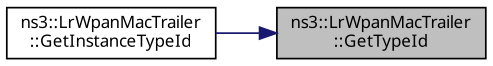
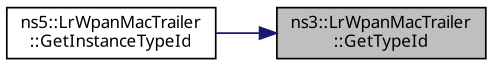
node "ns3::LrWpanMacTrailer ::GetInstanceTypeId": label "ns3::LrWpanMacTrailer ::GetInstanceTypeId" -> "ns5::LrWpanMacTrailer ::GetInstanceTypeId"
